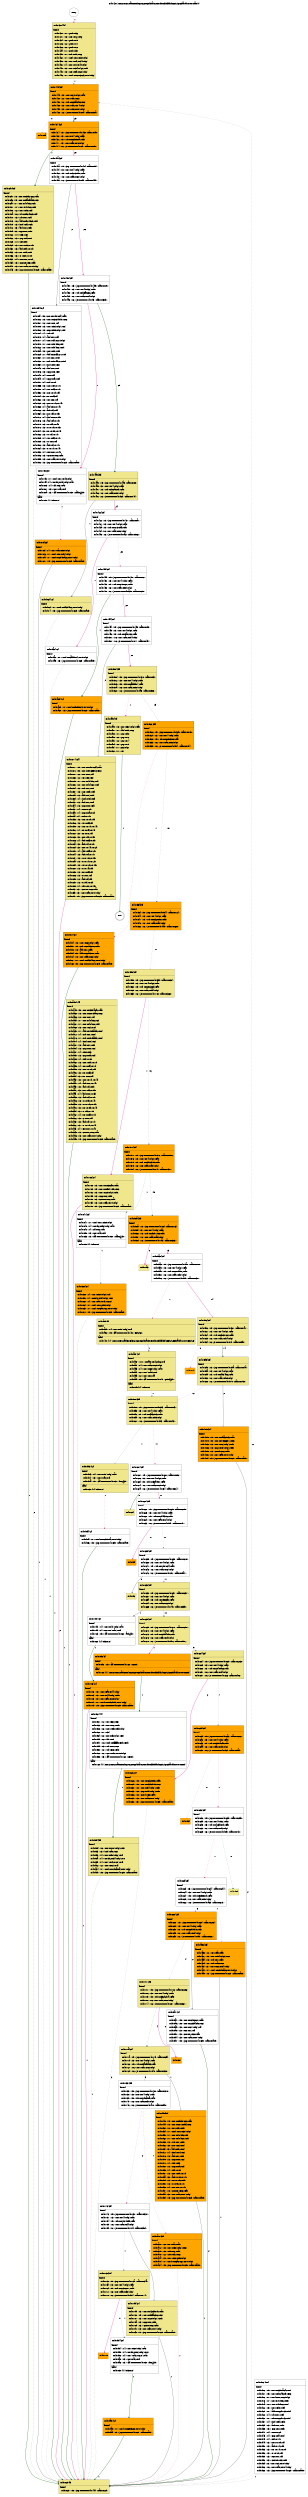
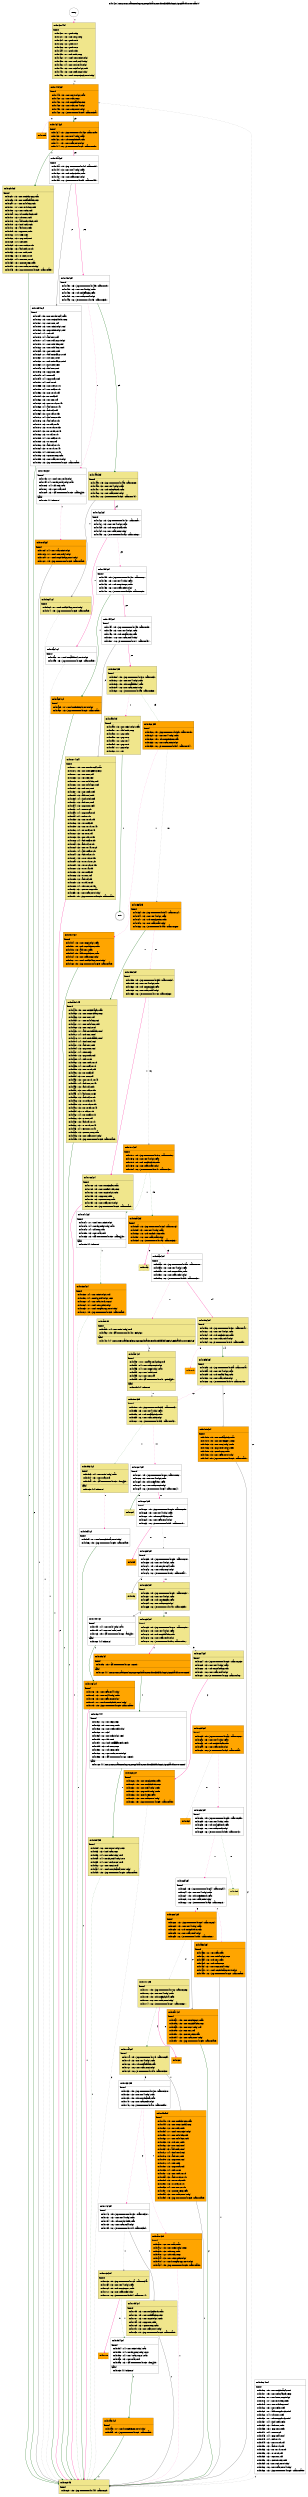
edge "0x401490 [25]" -> "0x4017f8 [23]": style bold -> dashed
edge "0x40153f [25]" -> "0x401a4e [144]": added, label "1"
edge "0x4018fd [164]" -> "0x401e29 [5]": style dashed -> bold
edge "0x401684 [25]" -> "0x40169d [25]": removed, label "7"
node "0x4019a1 [27]": fillcolor white -> orange
